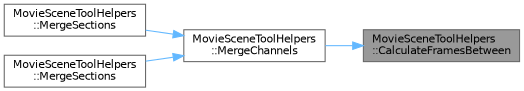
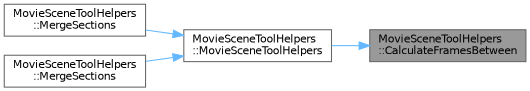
node "MovieSceneToolHelpers ::MergeChannels": label "MovieSceneToolHelpers ::MergeChannels" -> "MovieSceneToolHelpers ::MovieSceneToolHelpers"
